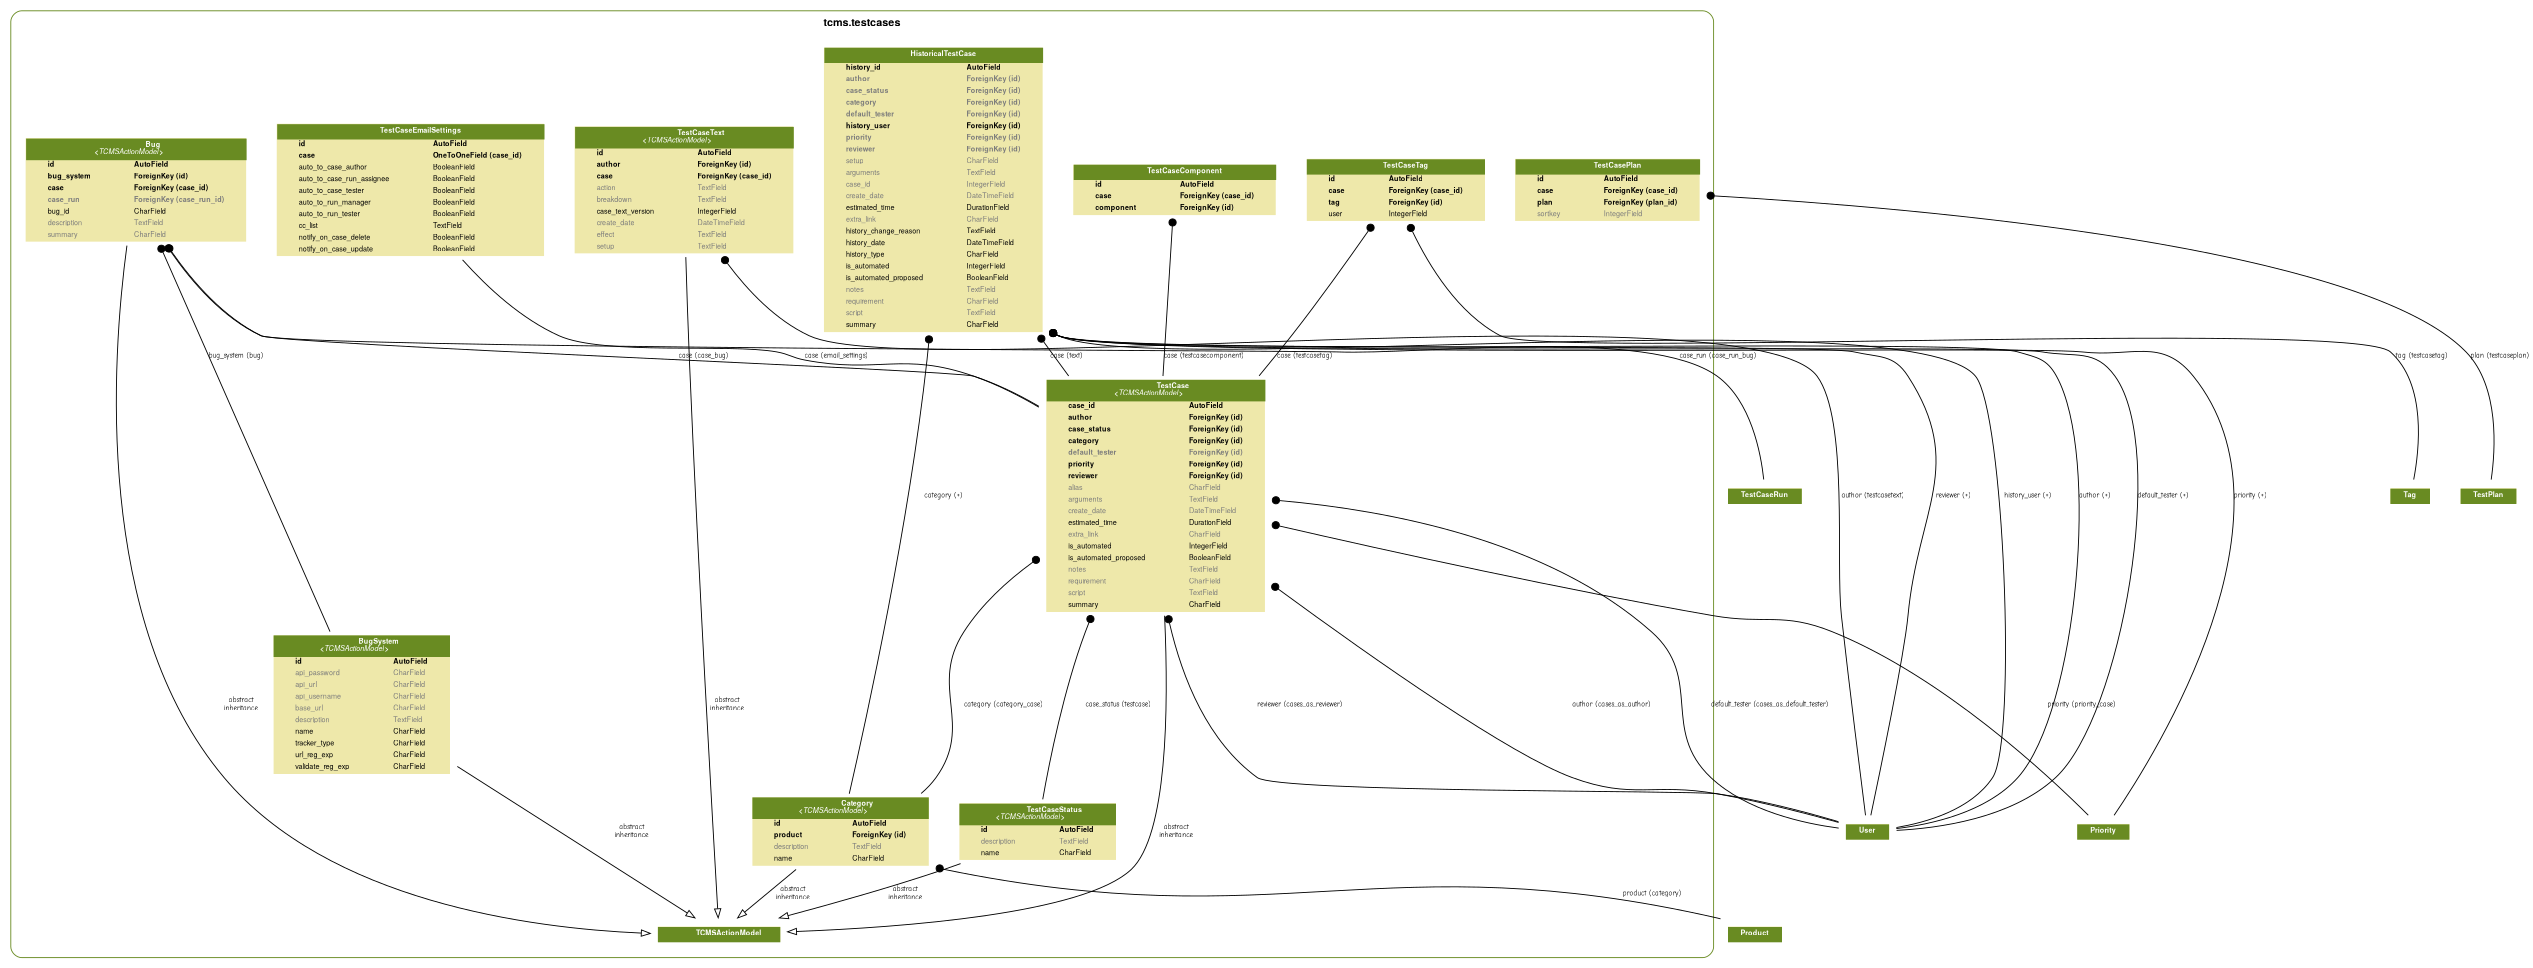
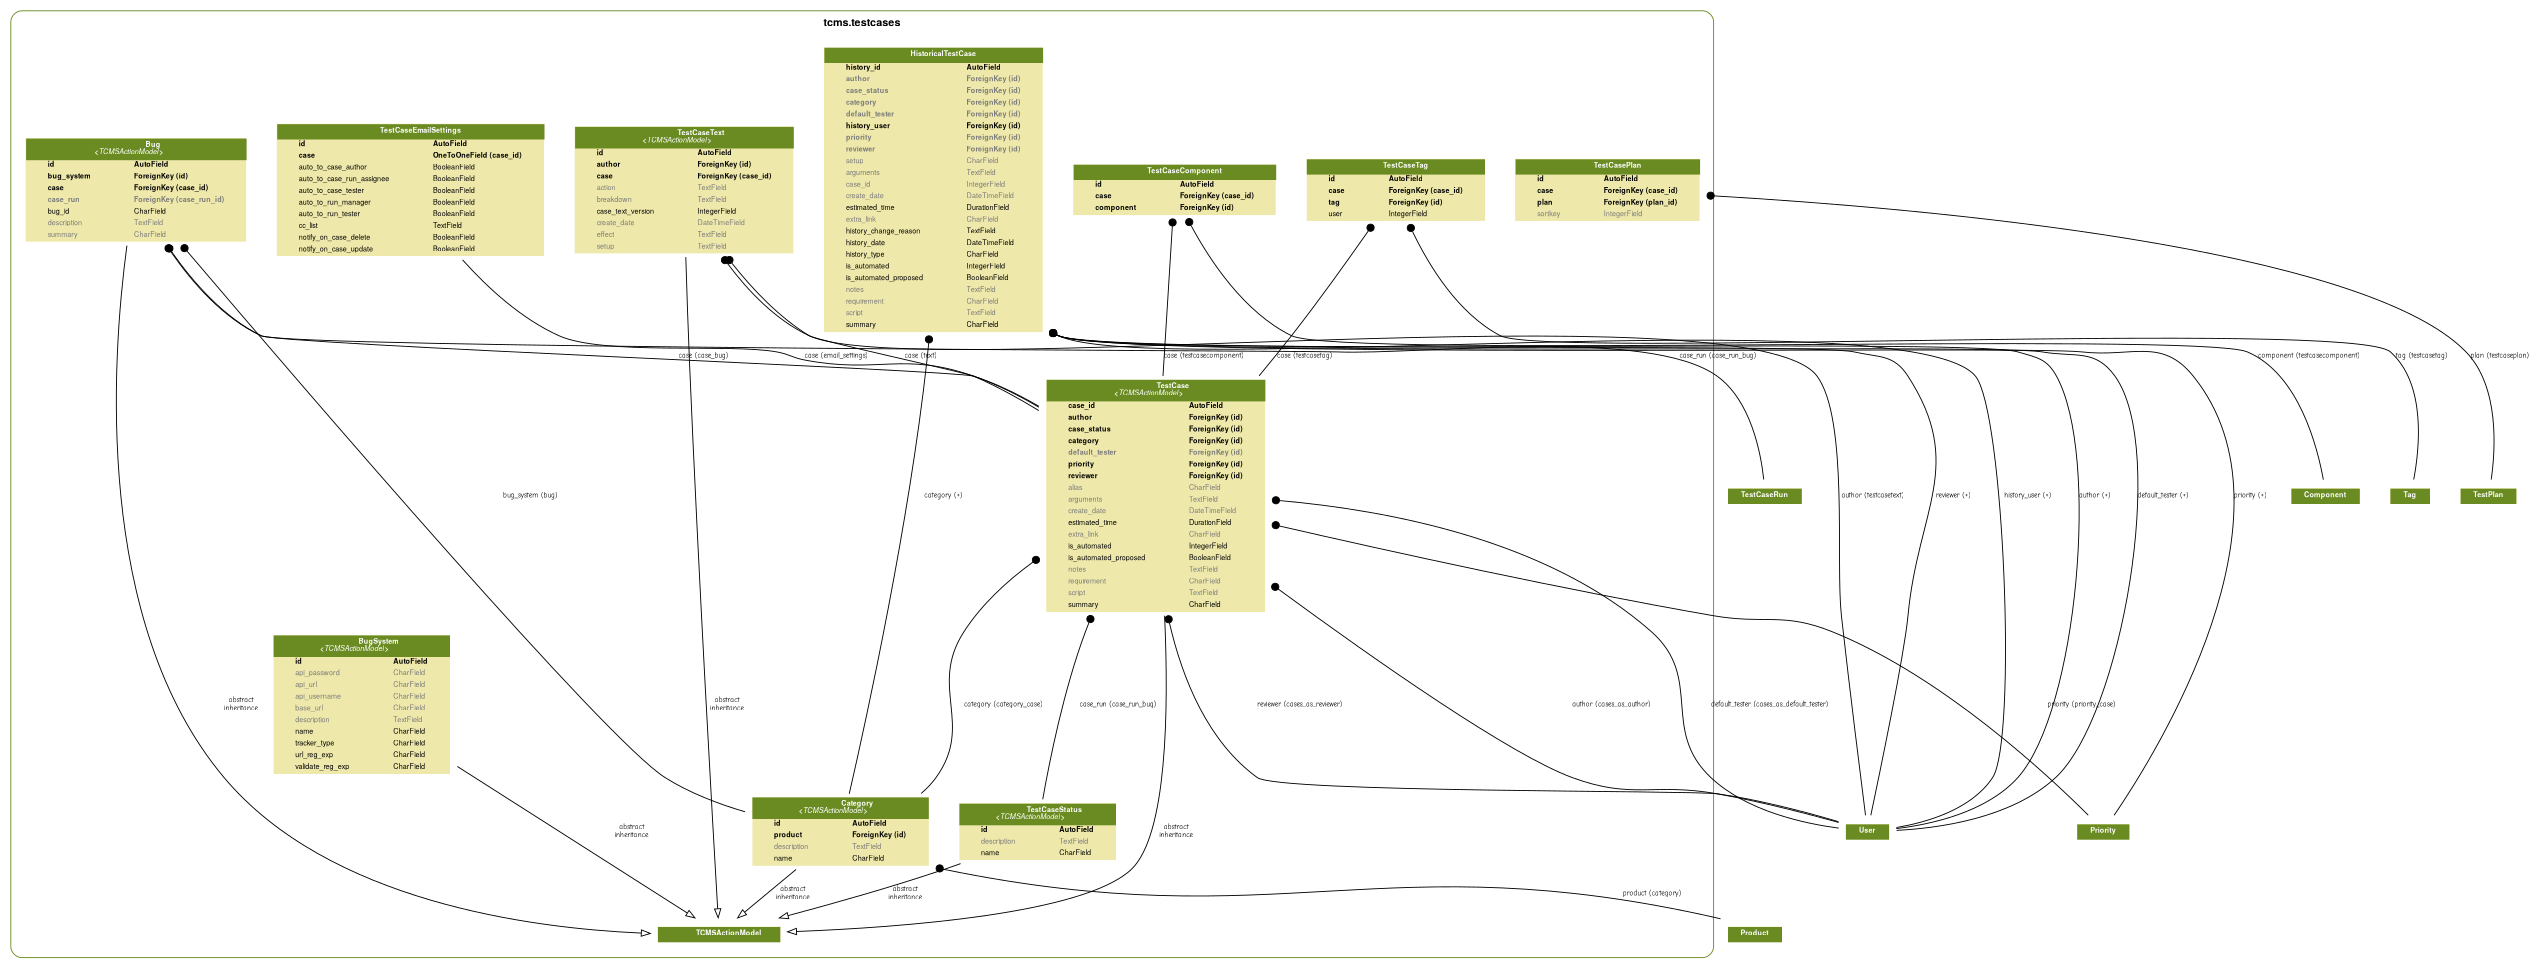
edge "HistoricalTestCase" -- "TestCase": now "TestCaseText" -- "TestCase"
edge "Bug" -- "BugSystem": now "Bug" -- "Category"
node "Component": added
edge "TestCase" -- "TestCaseStatus": label "case_status (testcase)" -> "case_run (case_run_bug)"
